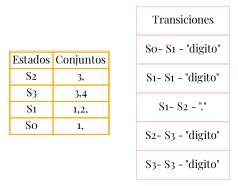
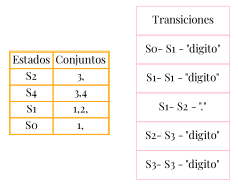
node "Estados": text "S3" -> "S4"
